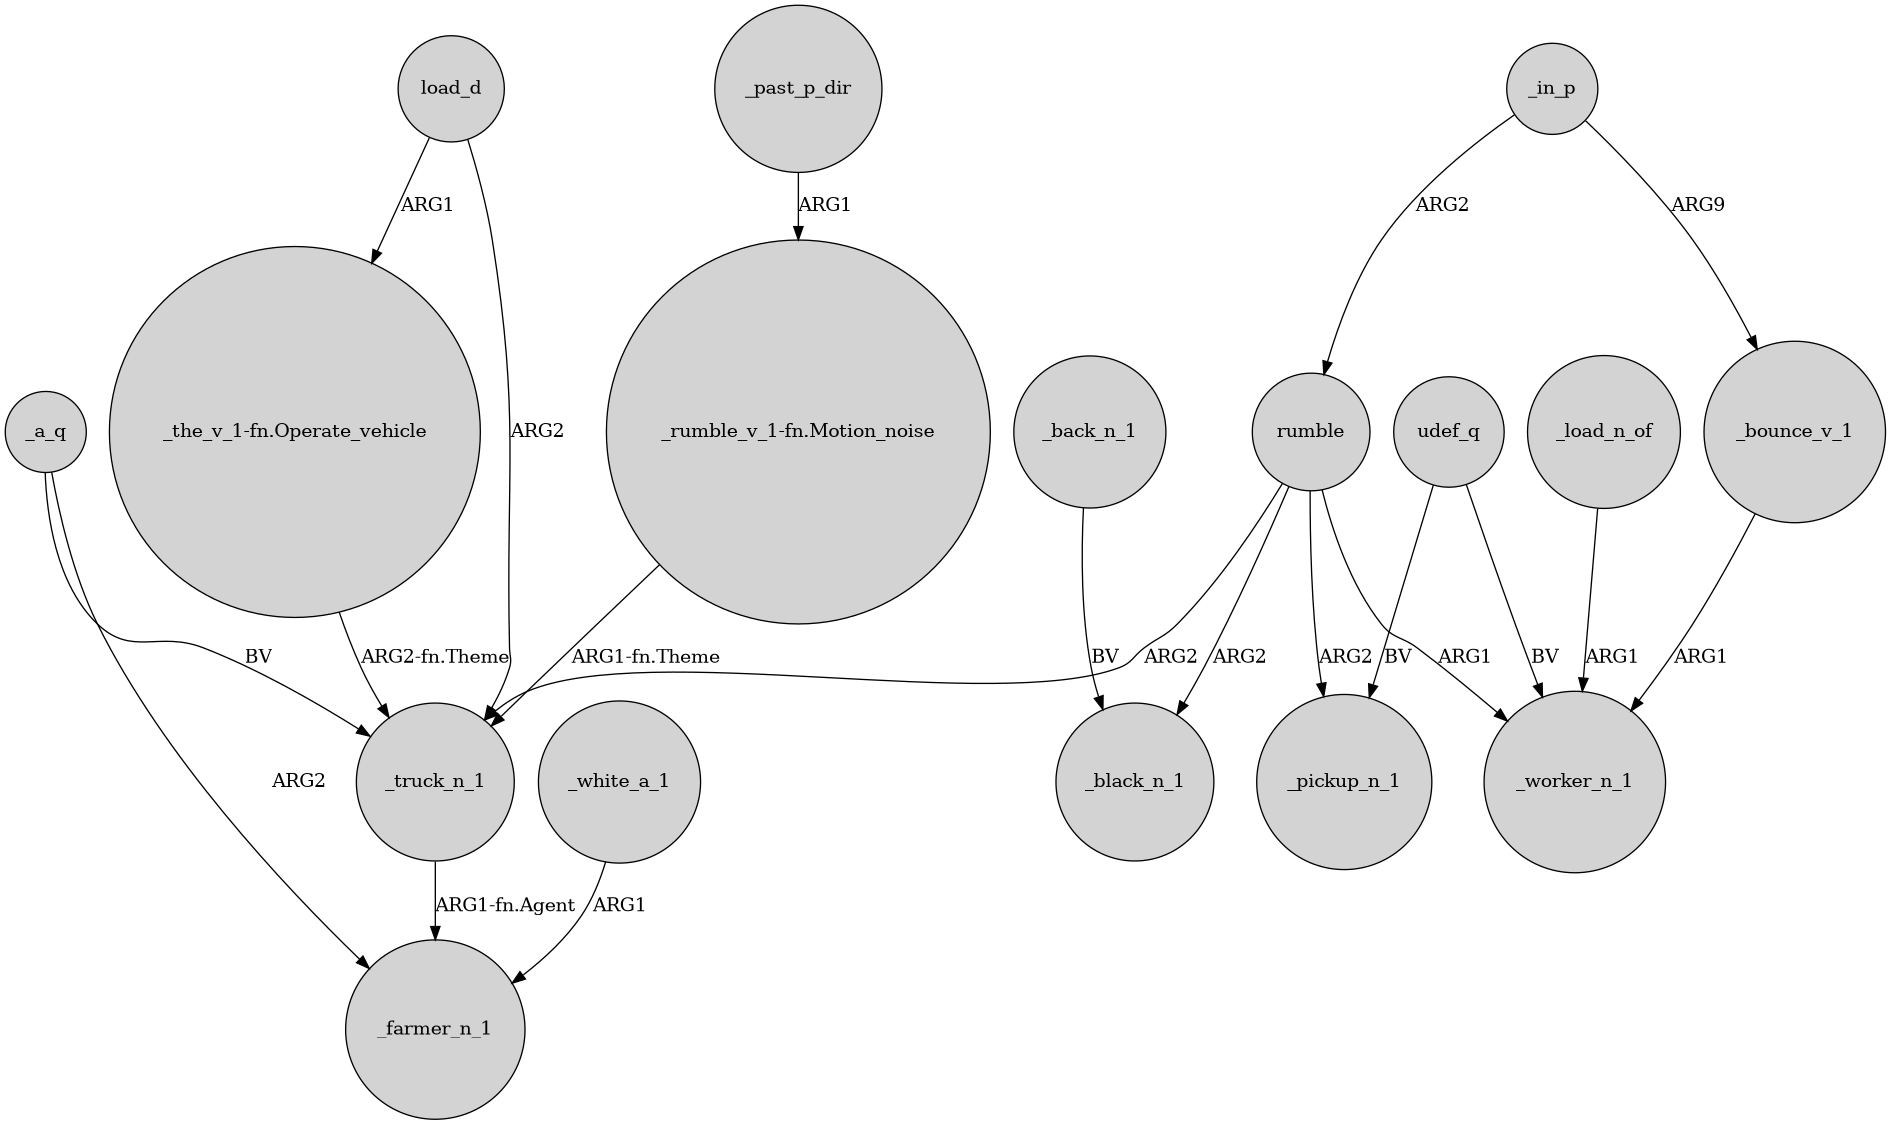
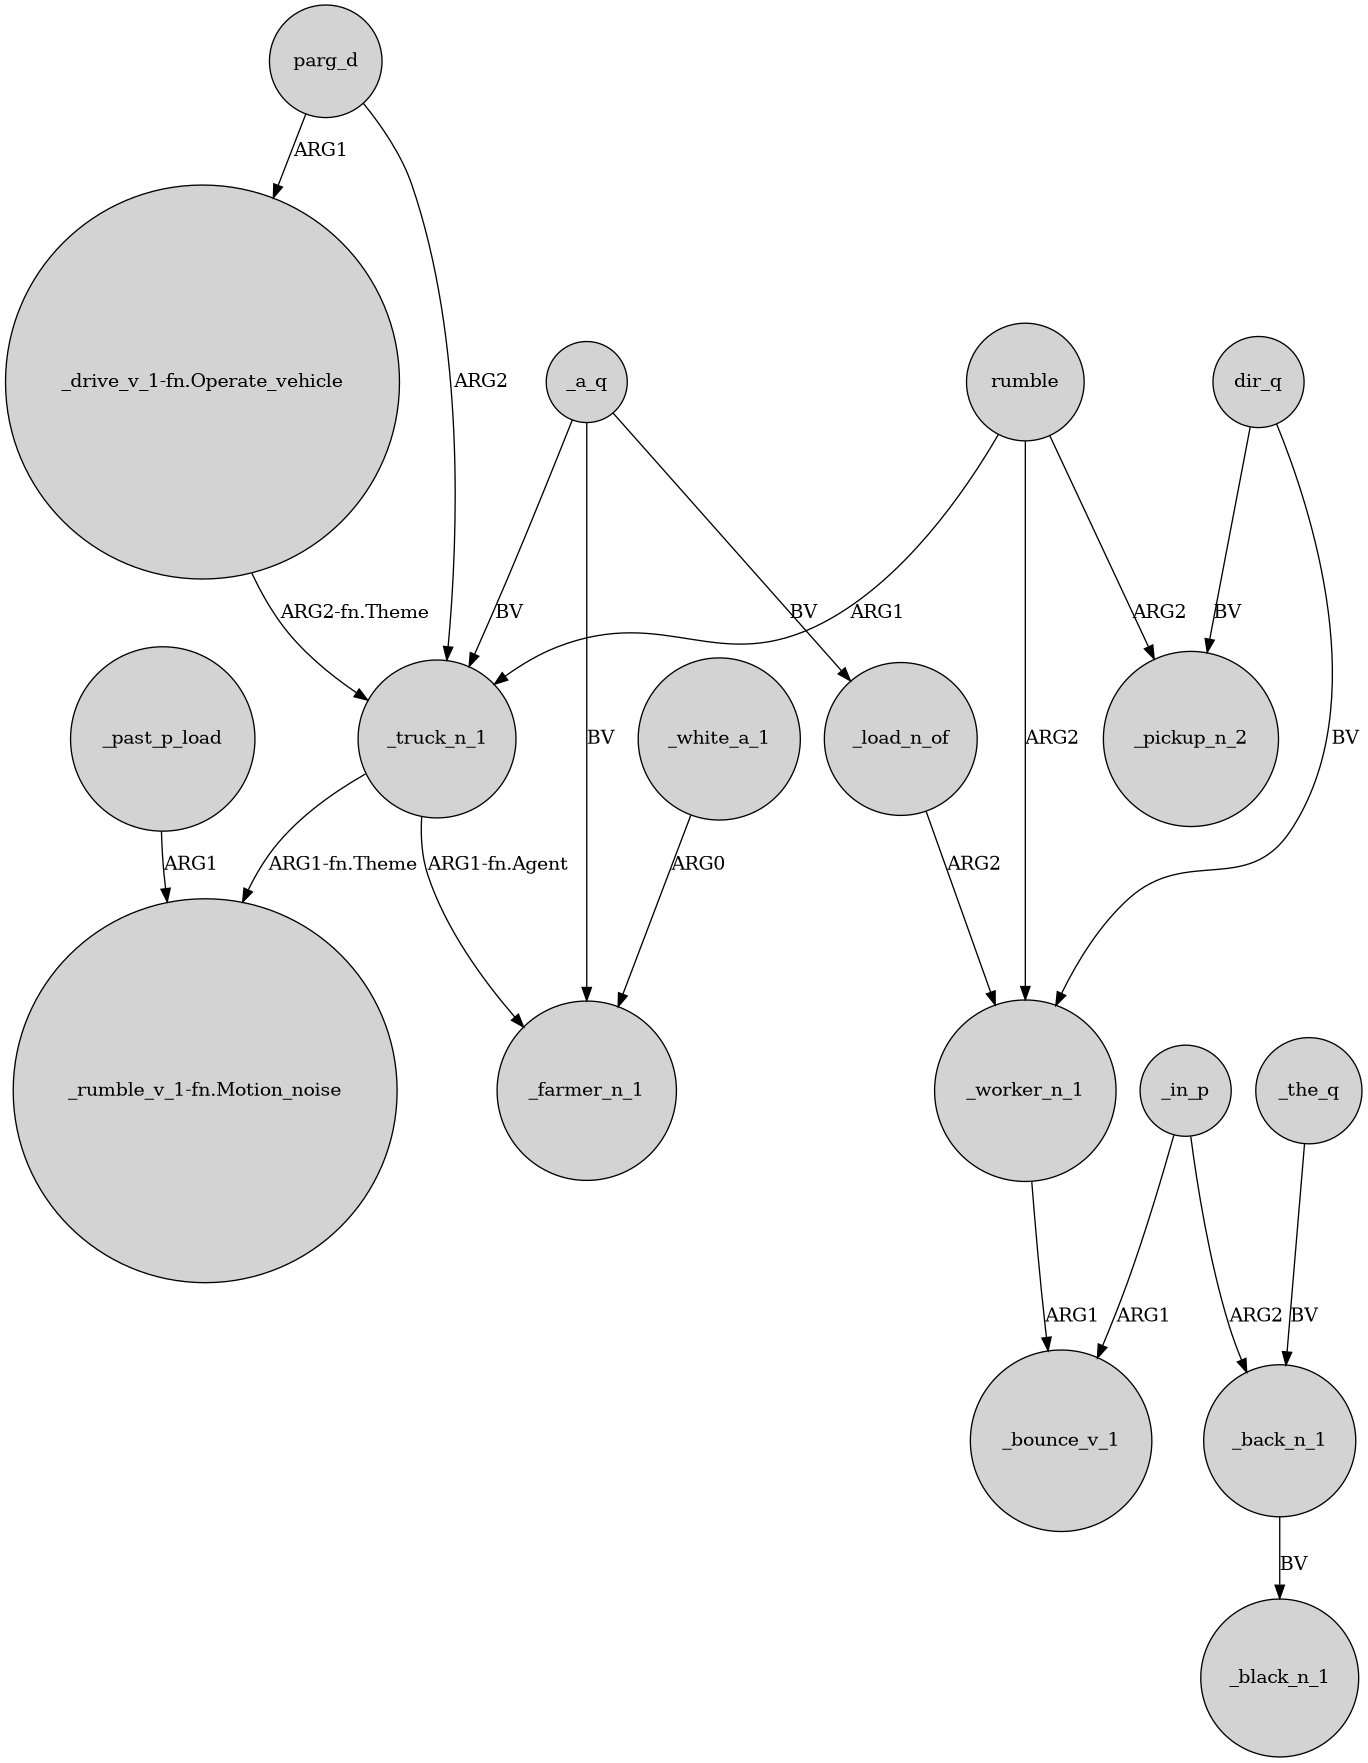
node "load_d": label "load_d" -> "parg_d"
node "_past_p_dir": label "_past_p_dir" -> "_past_p_load"
edge "_in_p" -> "_bounce_v_1": label "ARG9" -> "ARG1"
edge "_in_p" -> "rumble": now "_in_p" -> "_back_n_1"
node "_the_v_1-fn.Operate_vehicle": label "_the_v_1-fn.Operate_vehicle" -> "_drive_v_1-fn.Operate_vehicle"
node "udef_q": label "udef_q" -> "dir_q"
edge "_a_q" -> "_load_n_of": added, label "BV"
edge "rumble" -> "_black_n_1": removed, label "ARG2"
edge "_bounce_v_1" -> "_worker_n_1": reversed
edge "_rumble_v_1-fn.Motion_noise" -> "_truck_n_1": reversed
edge "rumble" -> "_truck_n_1": label "ARG2" -> "ARG1"
edge "rumble" -> "_worker_n_1": label "ARG1" -> "ARG2"
edge "_load_n_of" -> "_worker_n_1": label "ARG1" -> "ARG2"
edge "_a_q" -> "_farmer_n_1": label "ARG2" -> "BV"
node "_pickup_n_1": label "_pickup_n_1" -> "_pickup_n_2"
edge "_white_a_1" -> "_farmer_n_1": label "ARG1" -> "ARG0"
node "_the_q": added
